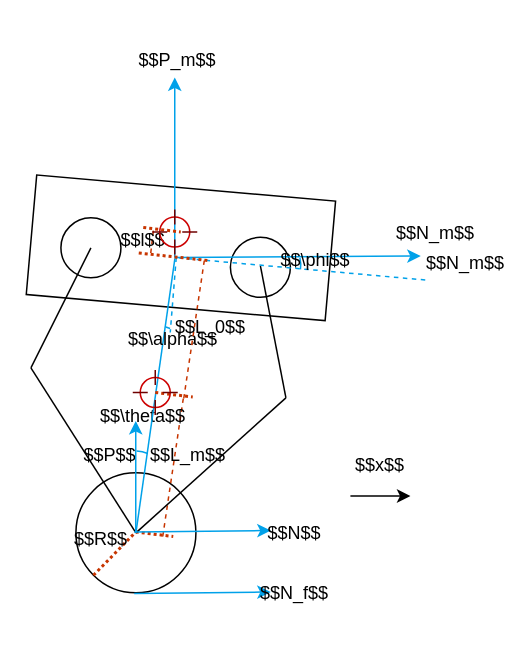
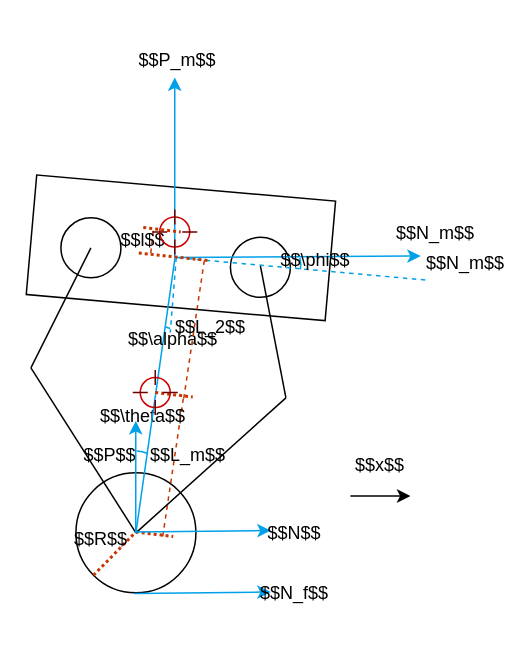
node "$$L_0$$": label "$$L_0$$" -> "$$L_2$$"
